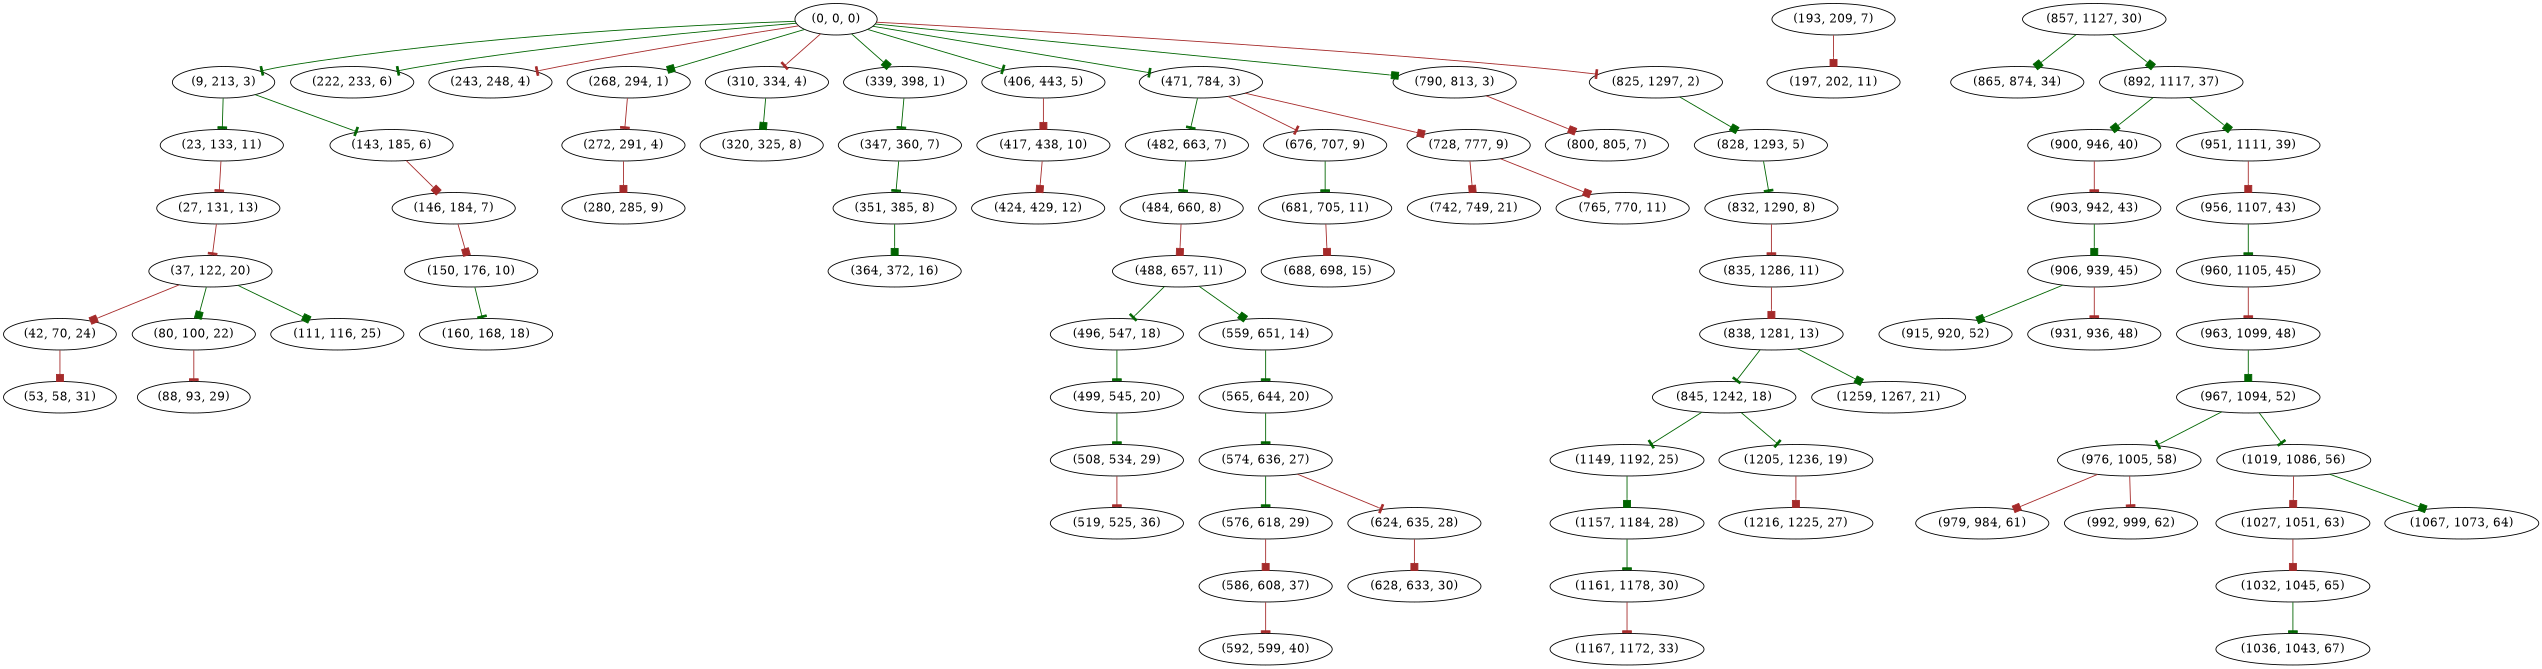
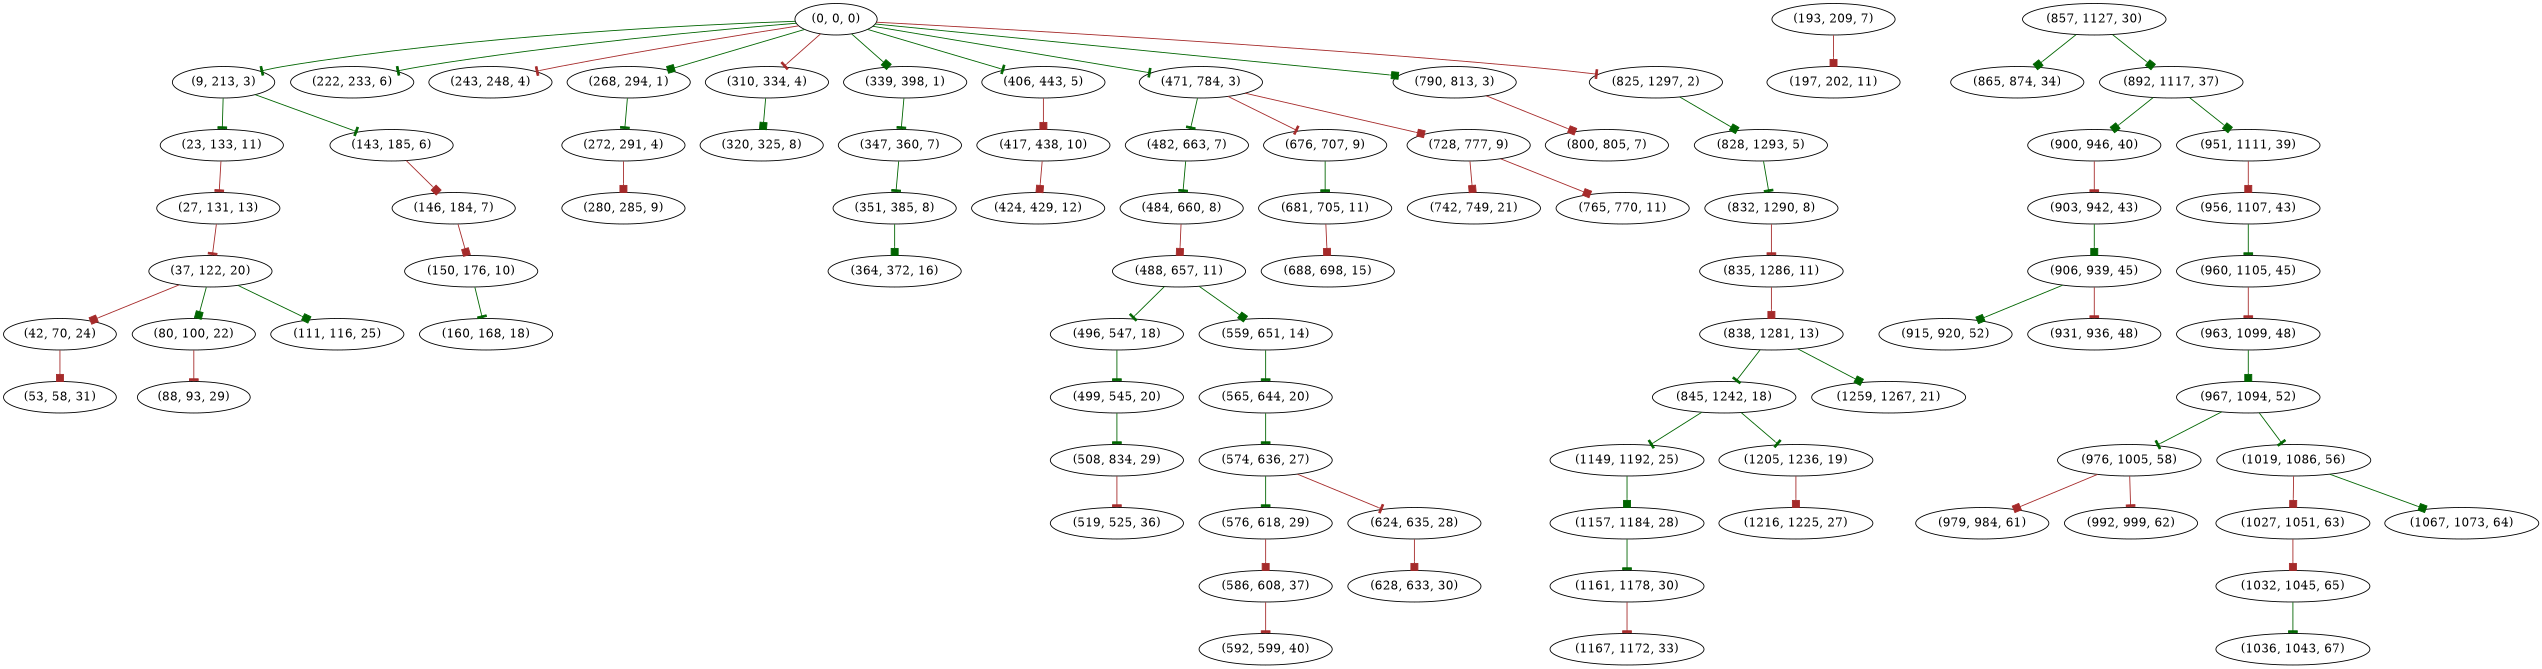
edge "(268, 294, 1)" -> "(272, 291, 4)": color brown -> darkgreen
node "(508, 534, 29)": label "(508, 534, 29)" -> "(508, 834, 29)"
